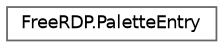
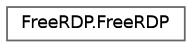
node "FreeRDP.PaletteEntry": label "FreeRDP.PaletteEntry" -> "FreeRDP.FreeRDP"
